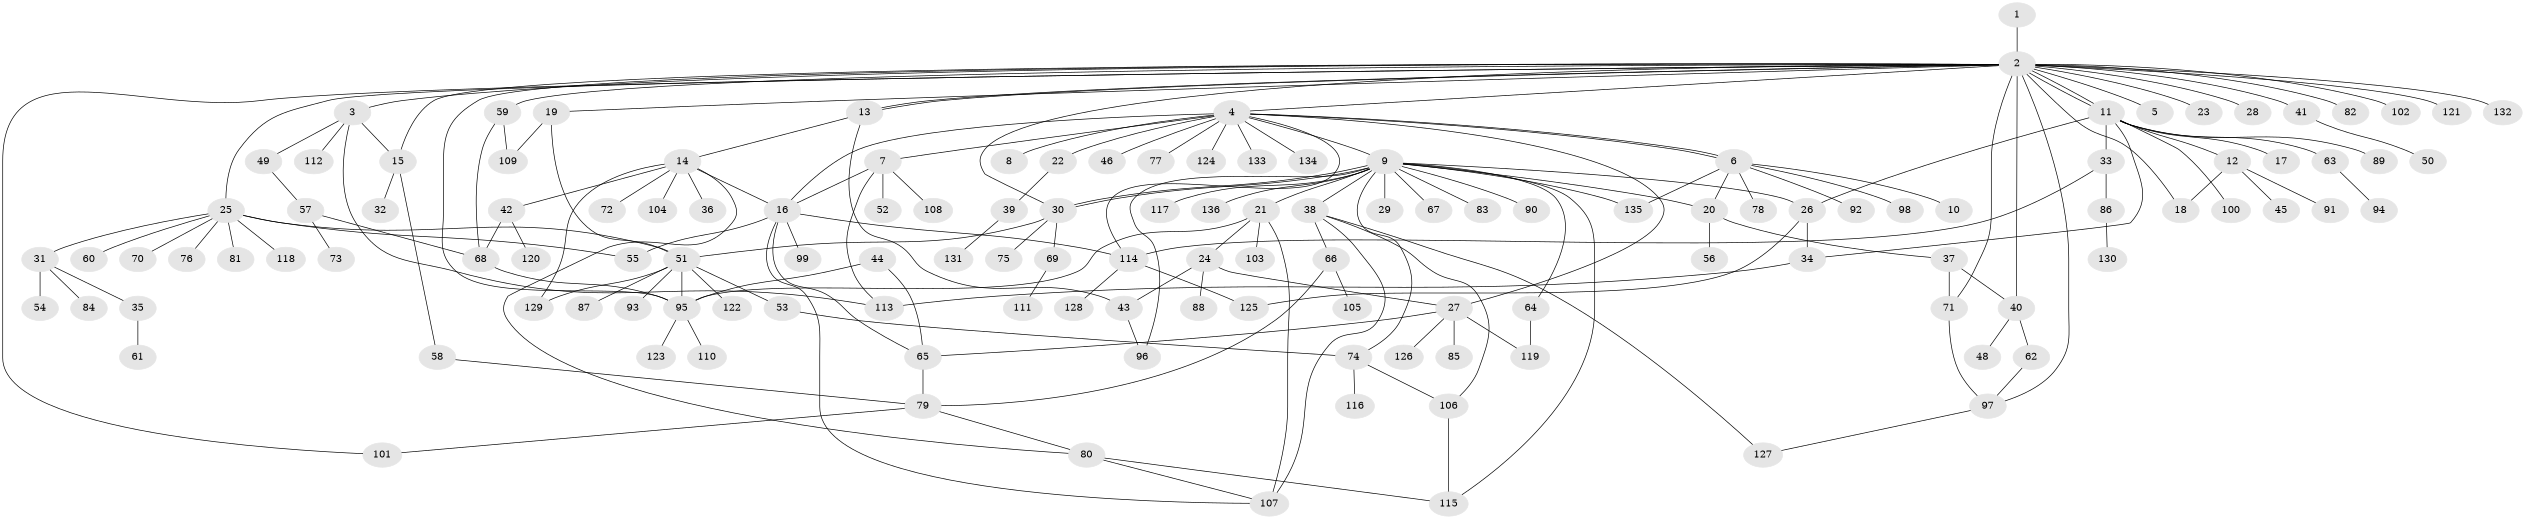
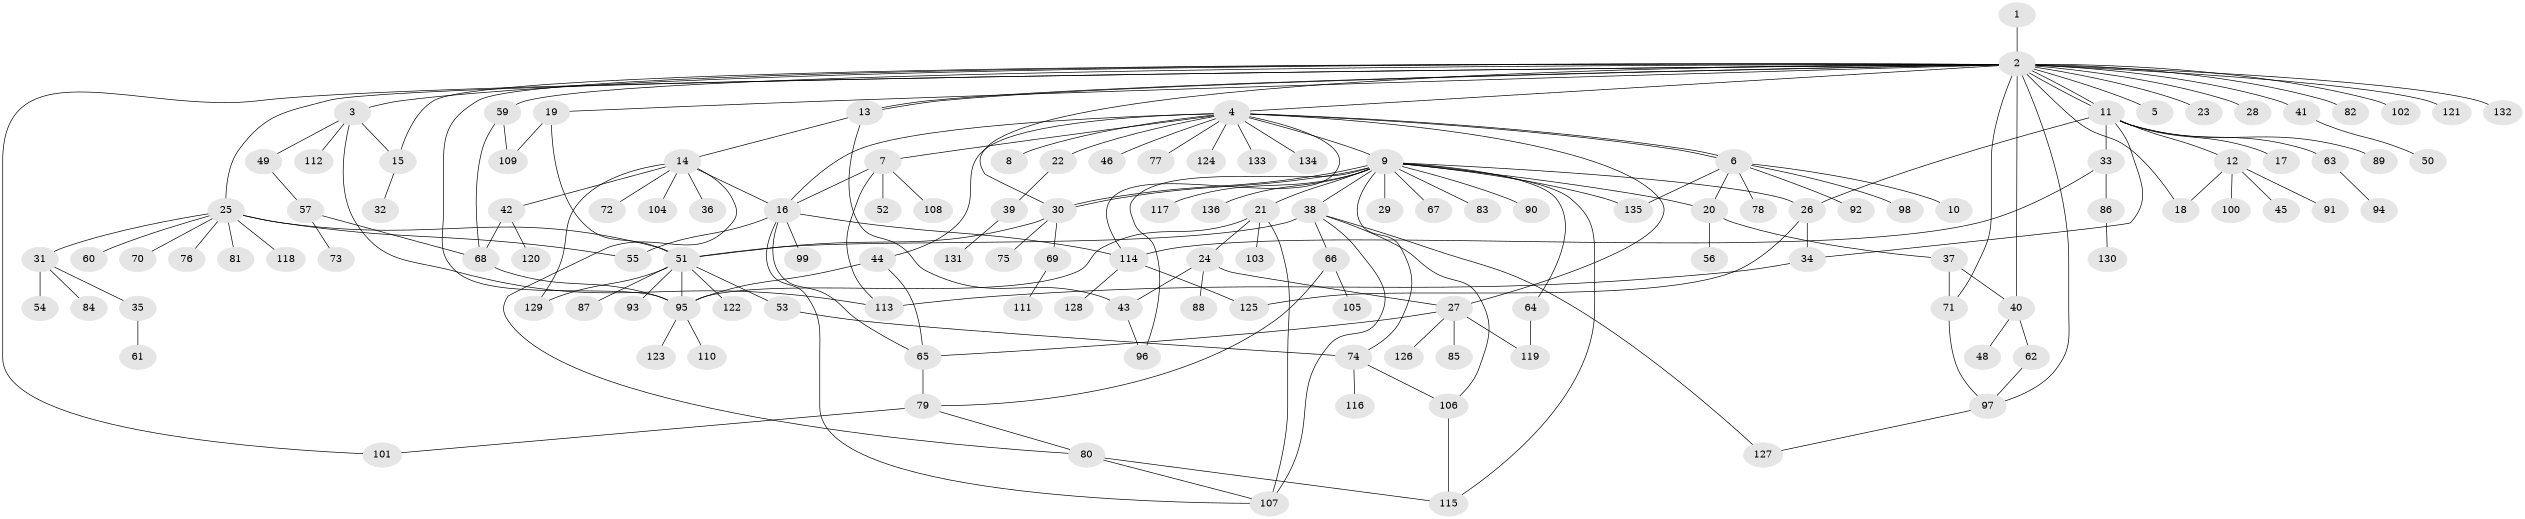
edge "4" -- "44": added
edge "11" -- "100": now "12" -- "100"
edge "38" -- "51": added
node "58": removed
